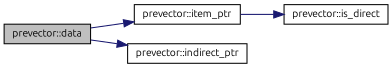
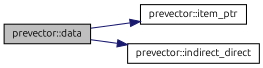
node "prevector::is_direct": removed
node "prevector::indirect_ptr": label "prevector::indirect_ptr" -> "prevector::indirect_direct"
